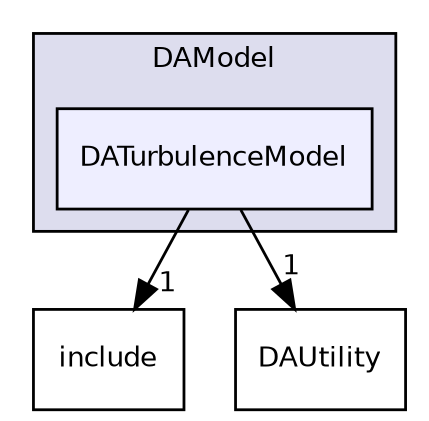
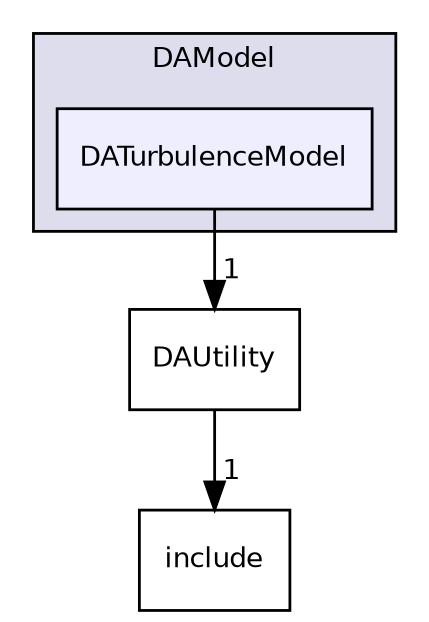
edge "DATurbulenceModel" -> "include": now "DAUtility" -> "include"
